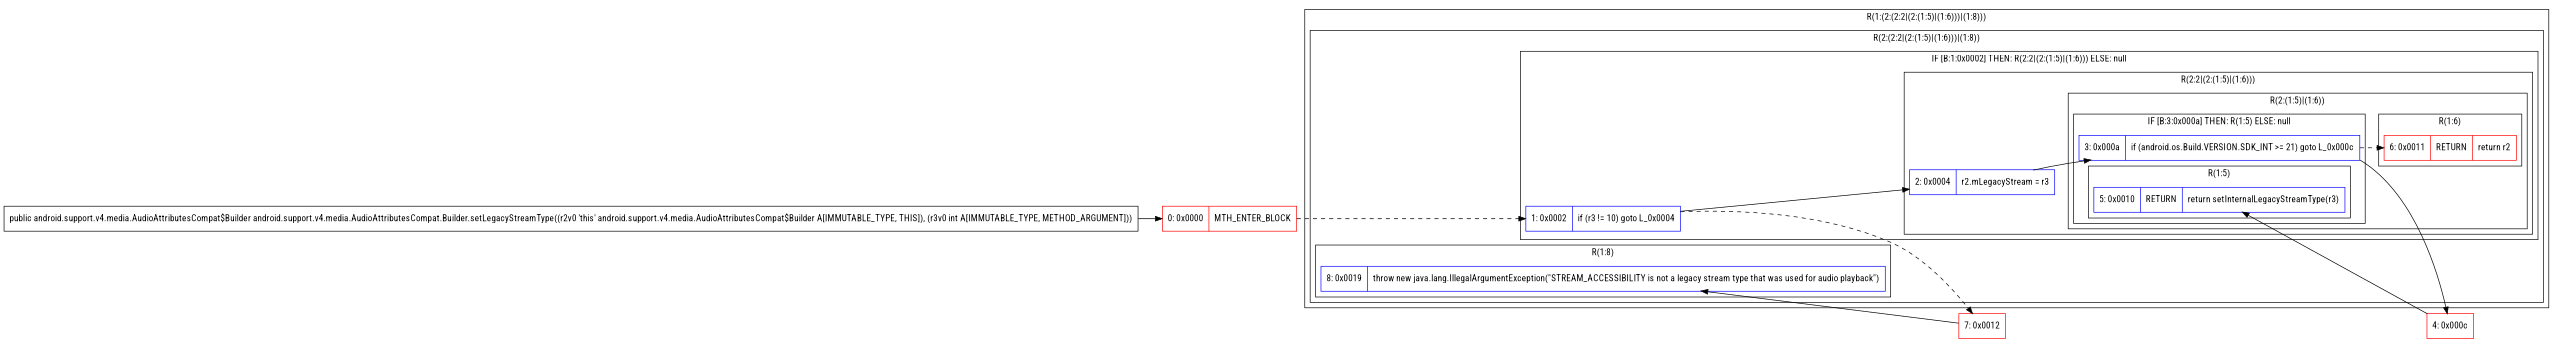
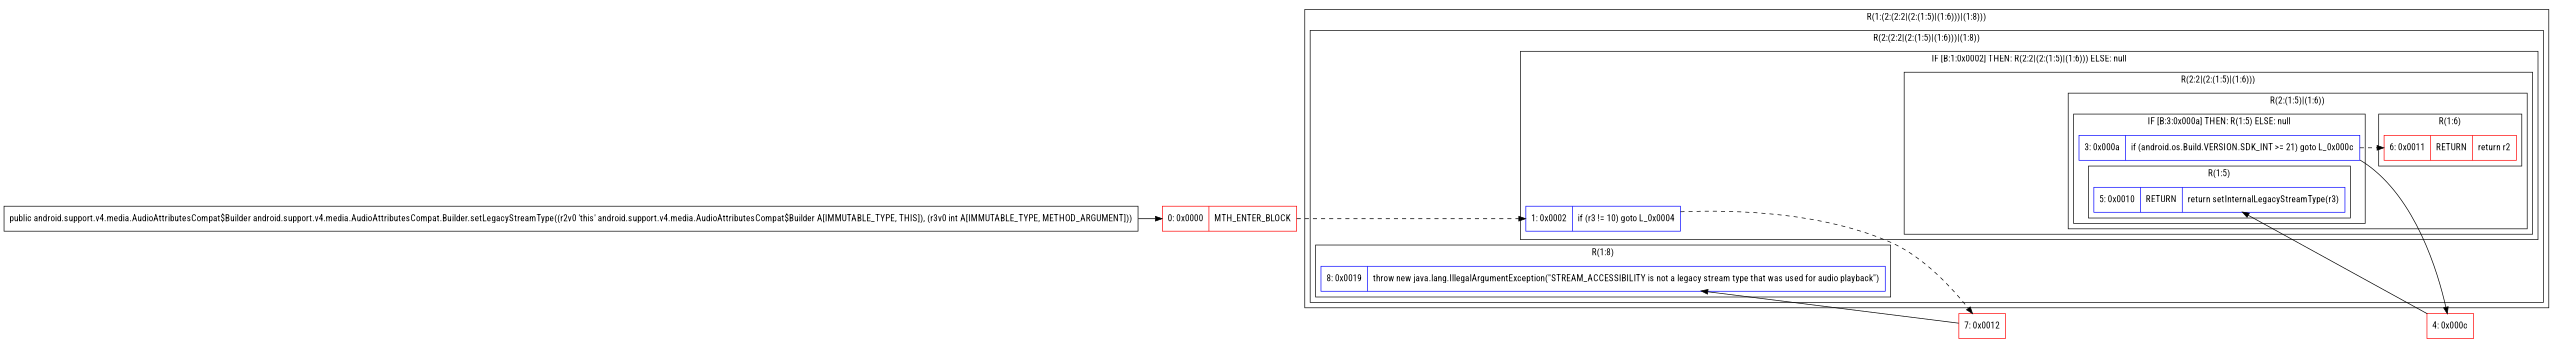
node "2: 0x0004": removed
